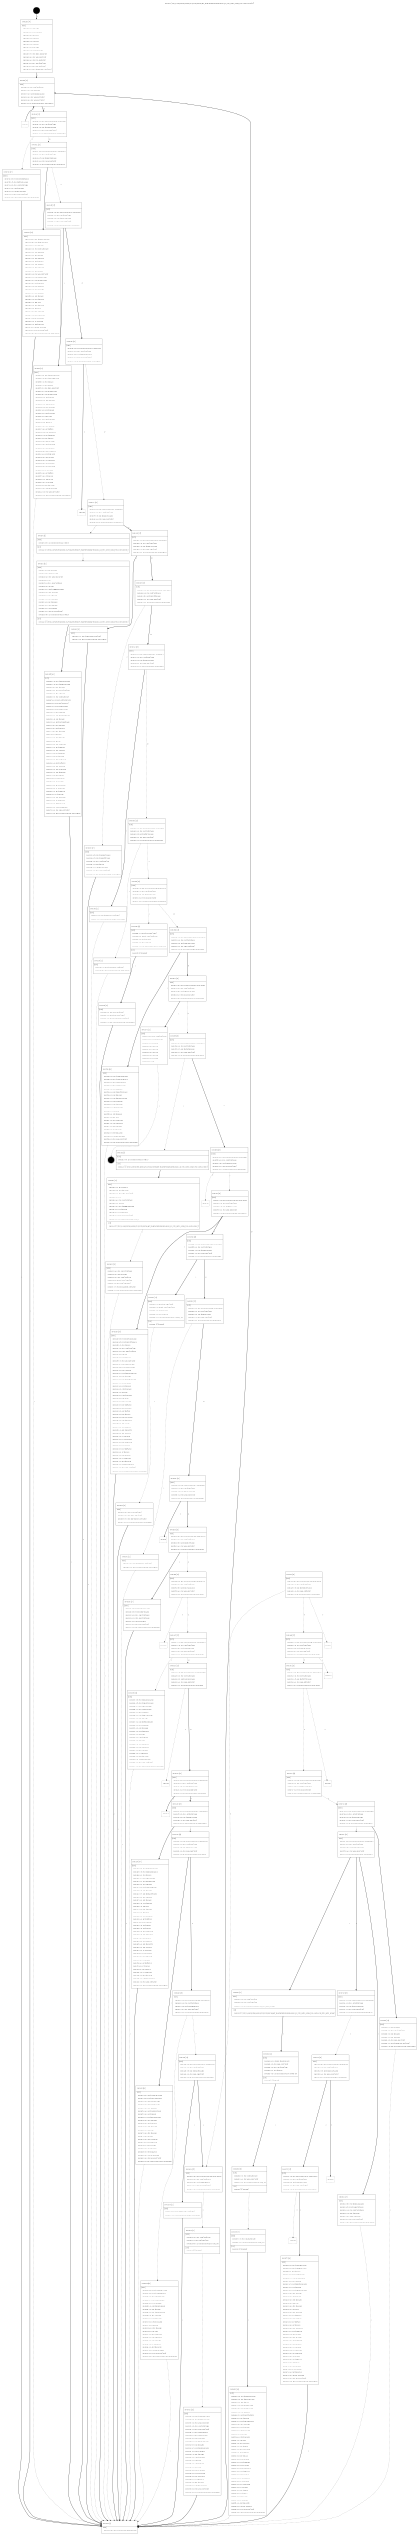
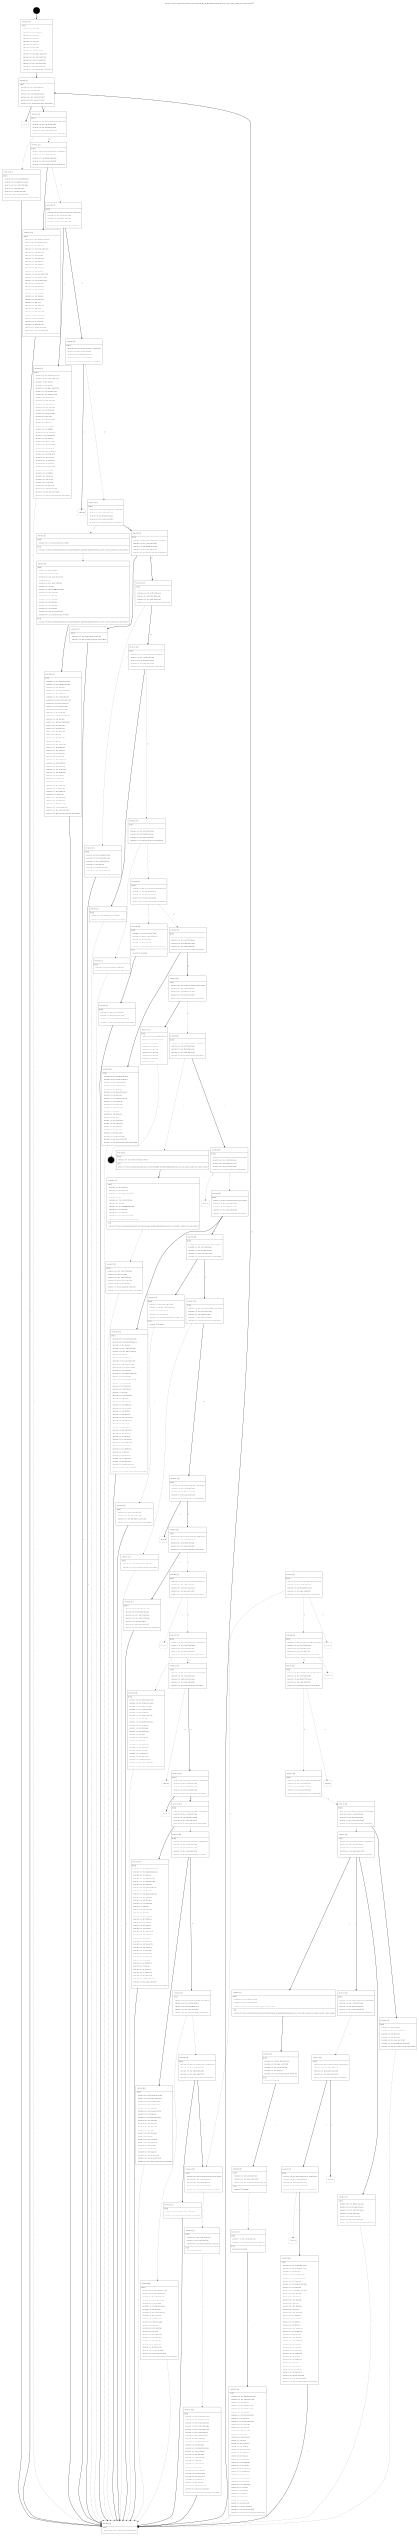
edge "0x401f6c" -> "0x4013ff [23]": reversed
